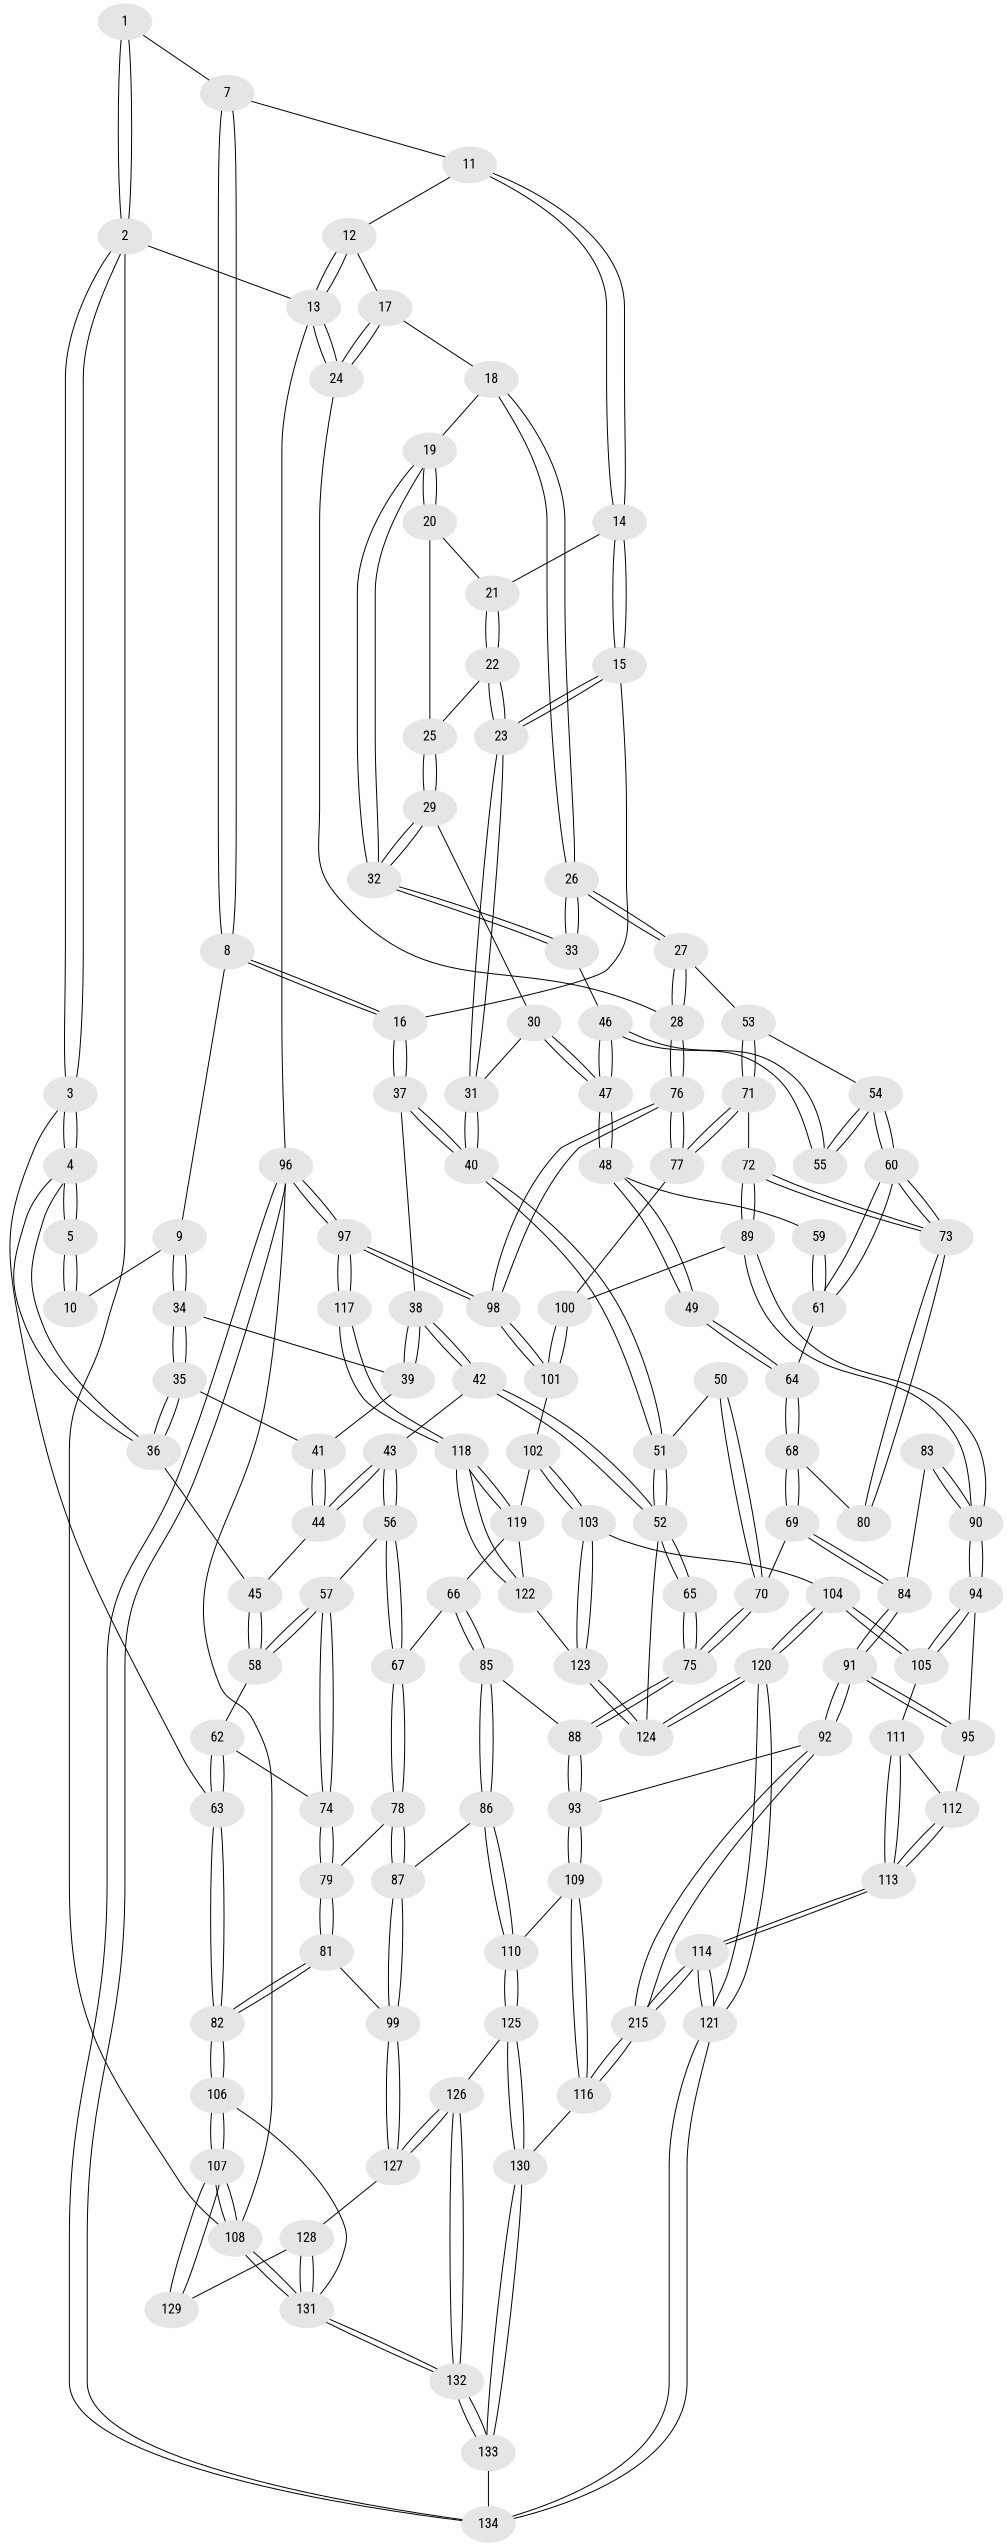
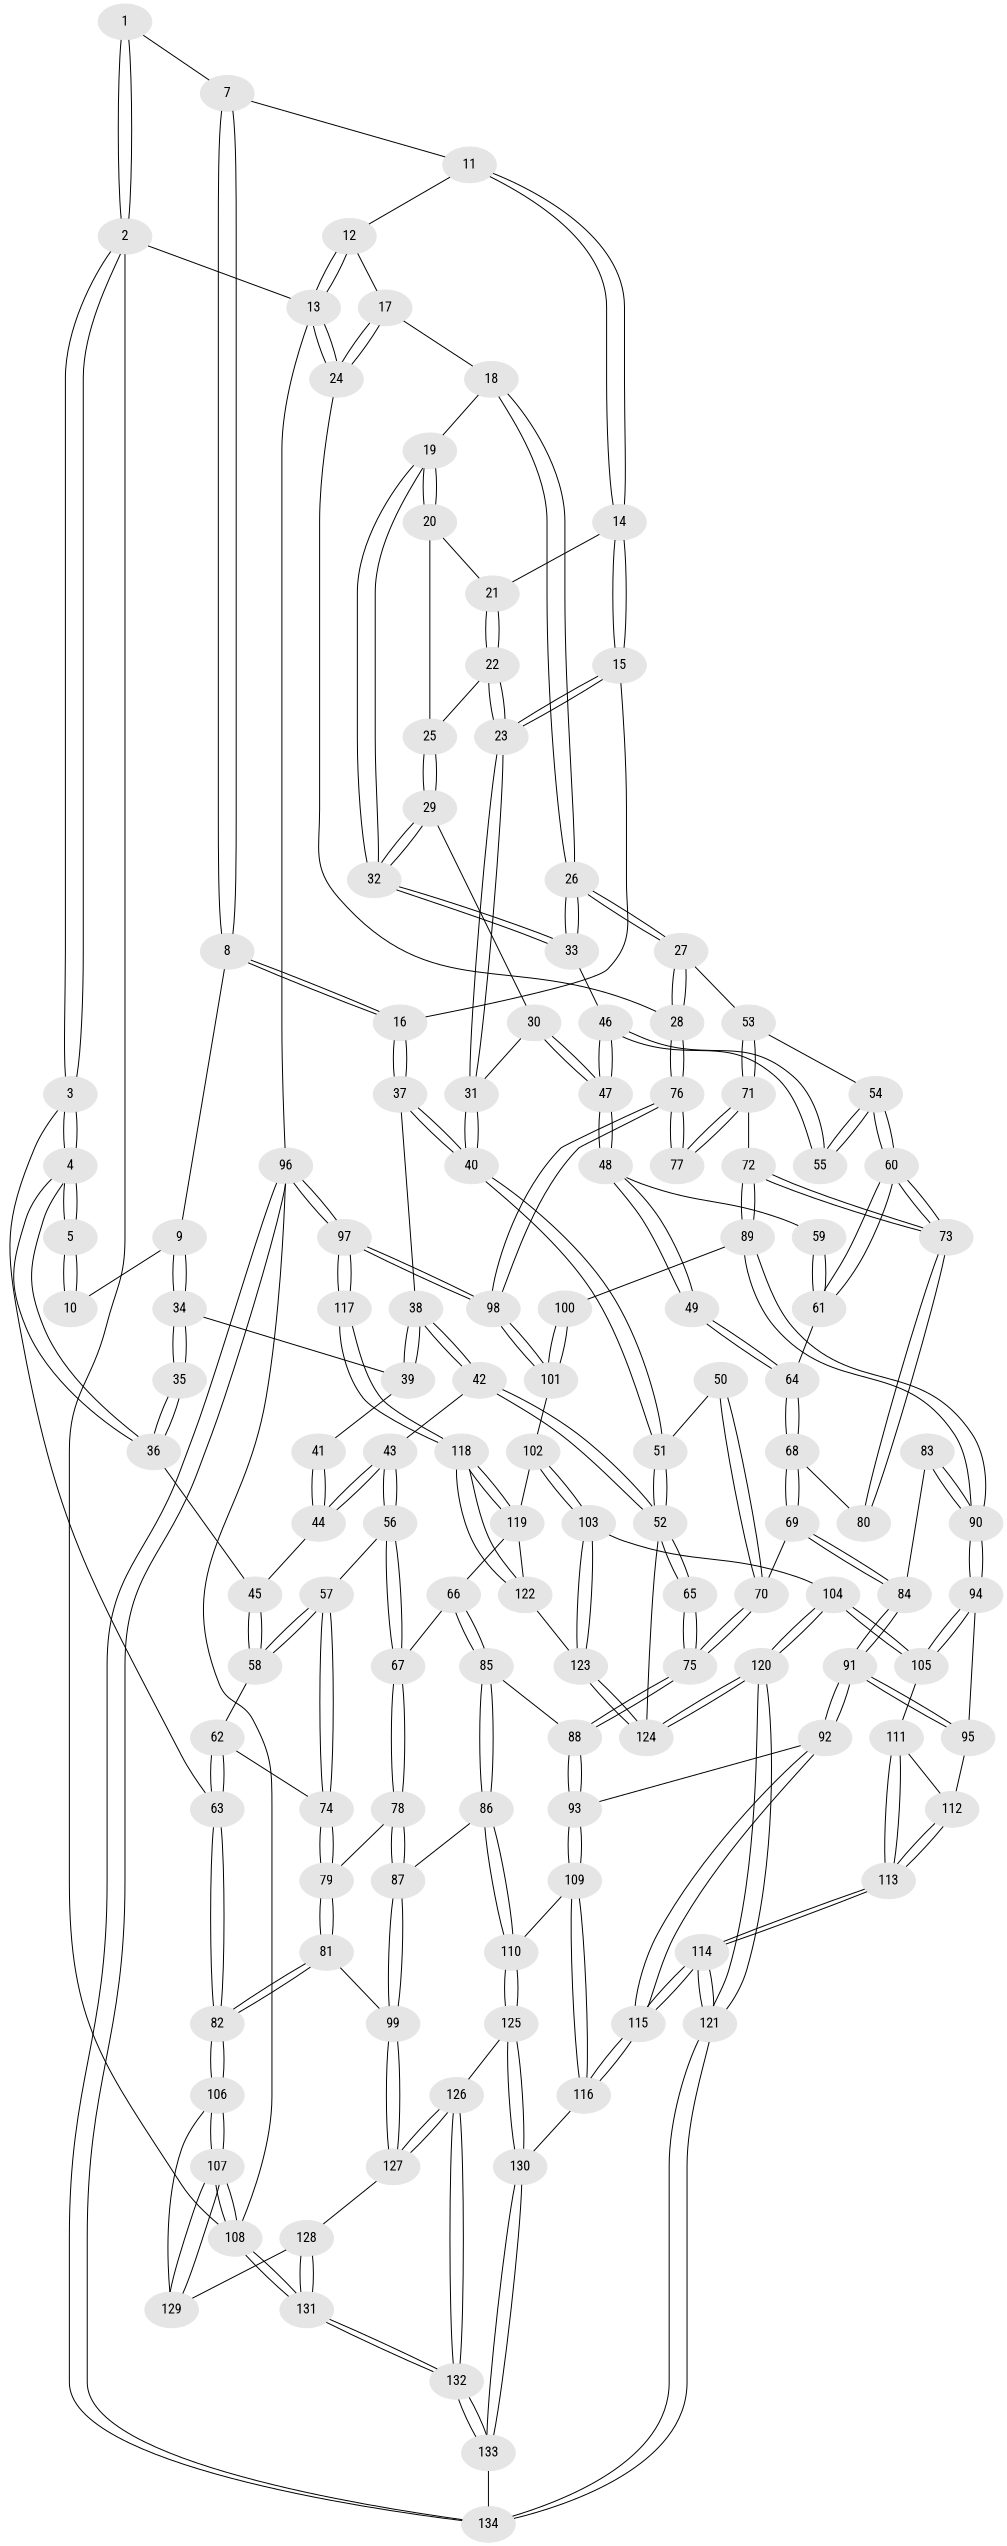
edge "77" -- "100": removed
edge "35" -- "41": removed
node "215": label "215" -> "115"
edge "106" -- "131": now "106" -- "129"
